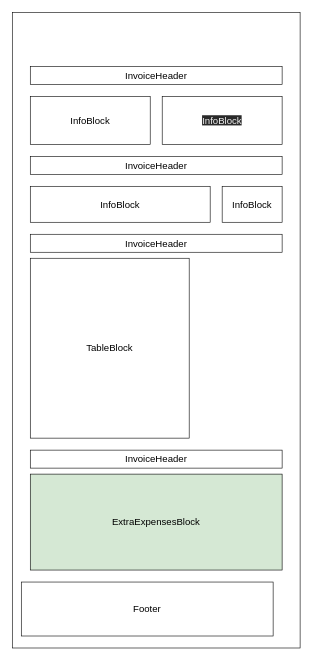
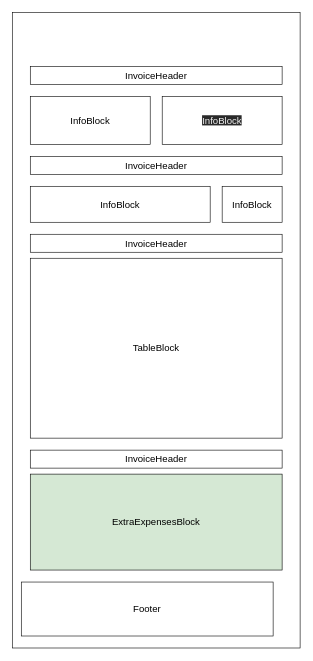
node "TableBlock": size 159x180 -> 252x180
